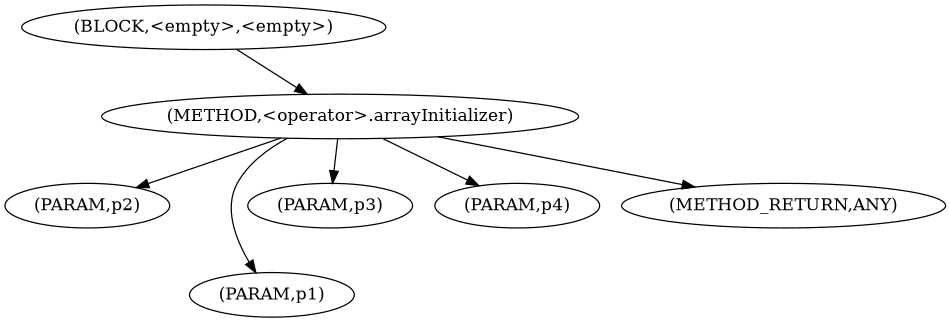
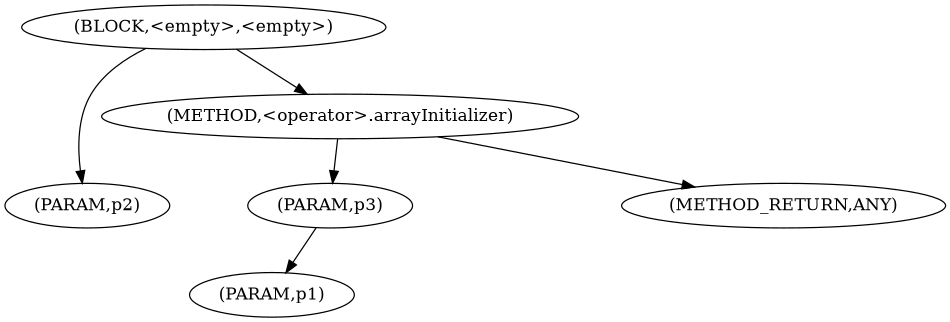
edge "(METHOD,<operator>.arrayInitializer)" -> "(PARAM,p2)": now "(BLOCK,<empty>,<empty>)" -> "(PARAM,p2)"
edge "(METHOD,<operator>.arrayInitializer)" -> "(PARAM,p1)": now "(PARAM,p3)" -> "(PARAM,p1)"
node "(PARAM,p4)": removed
